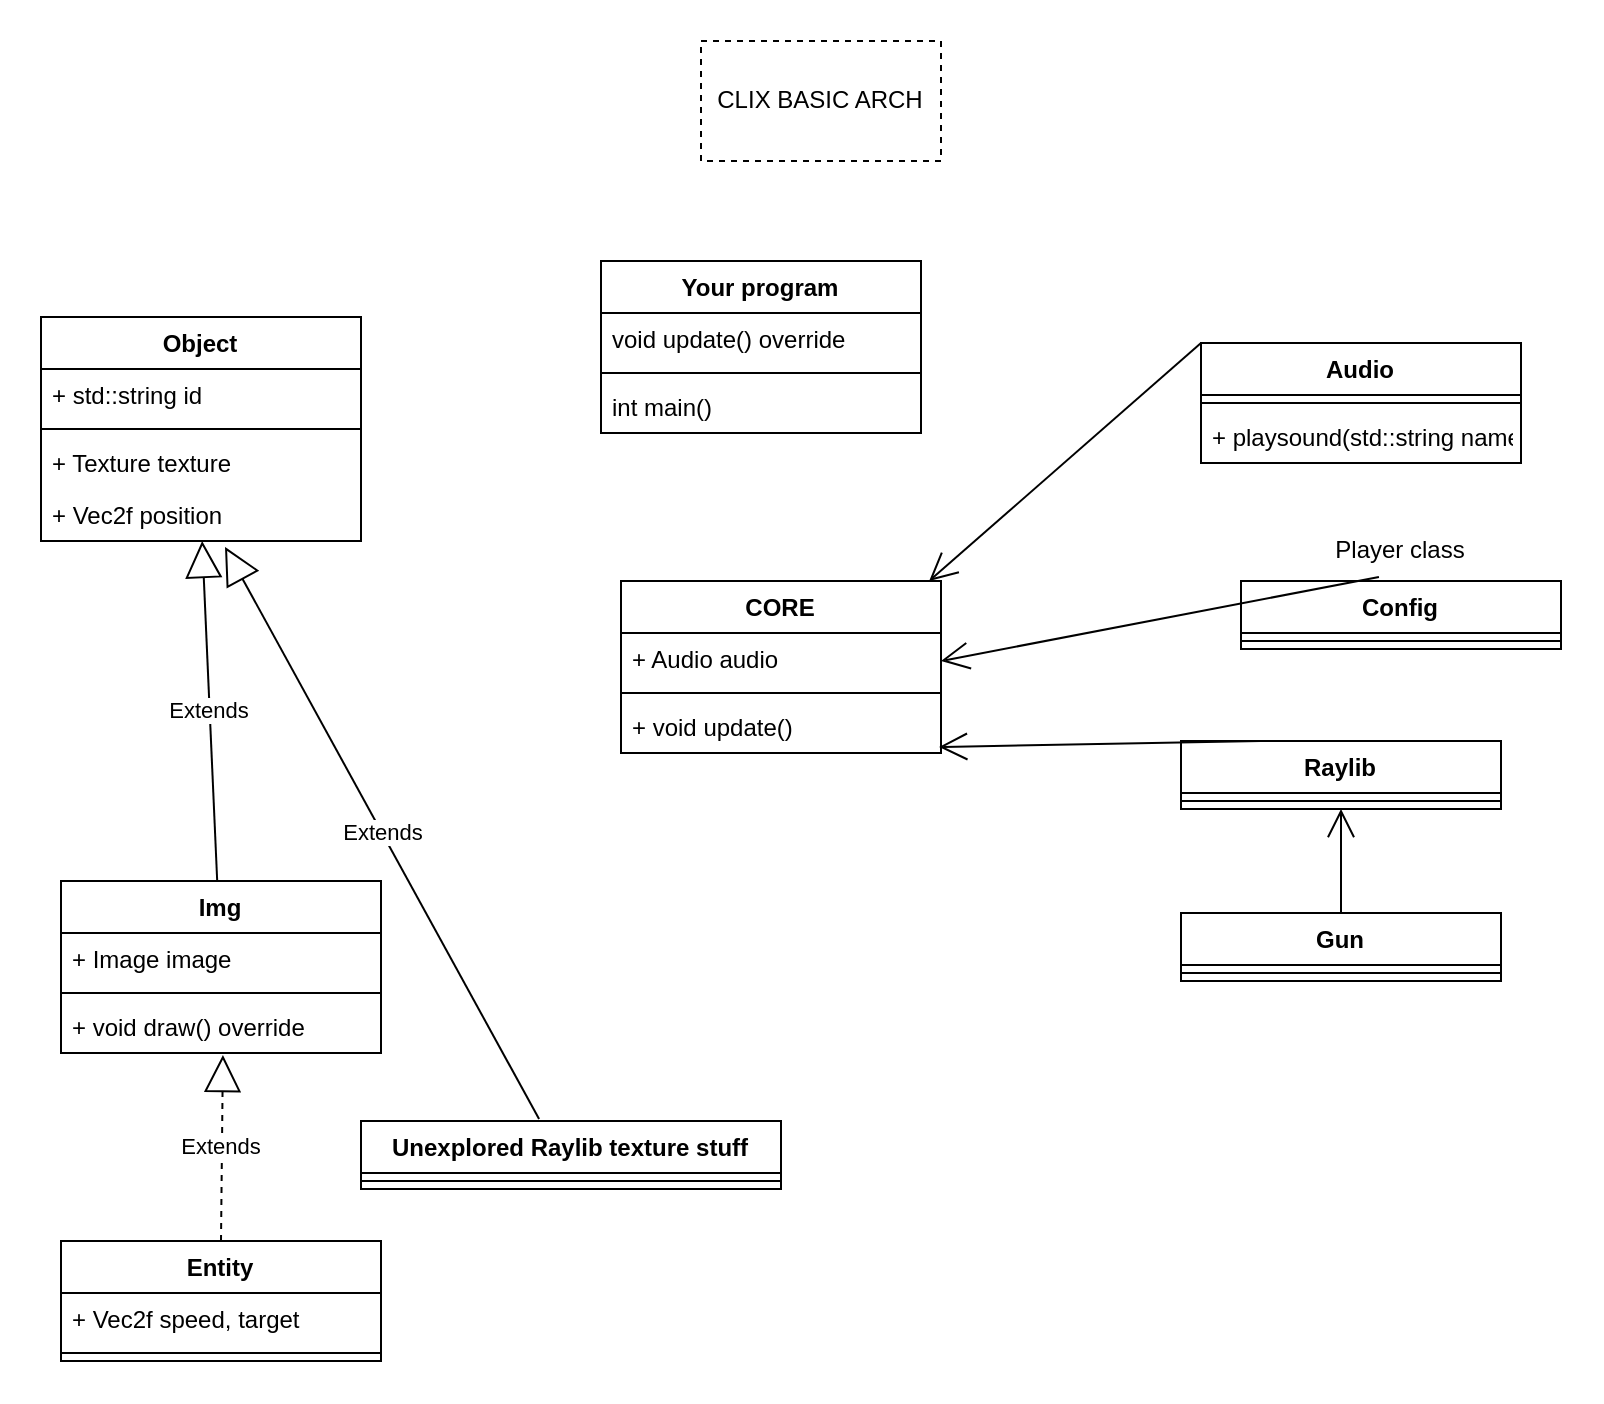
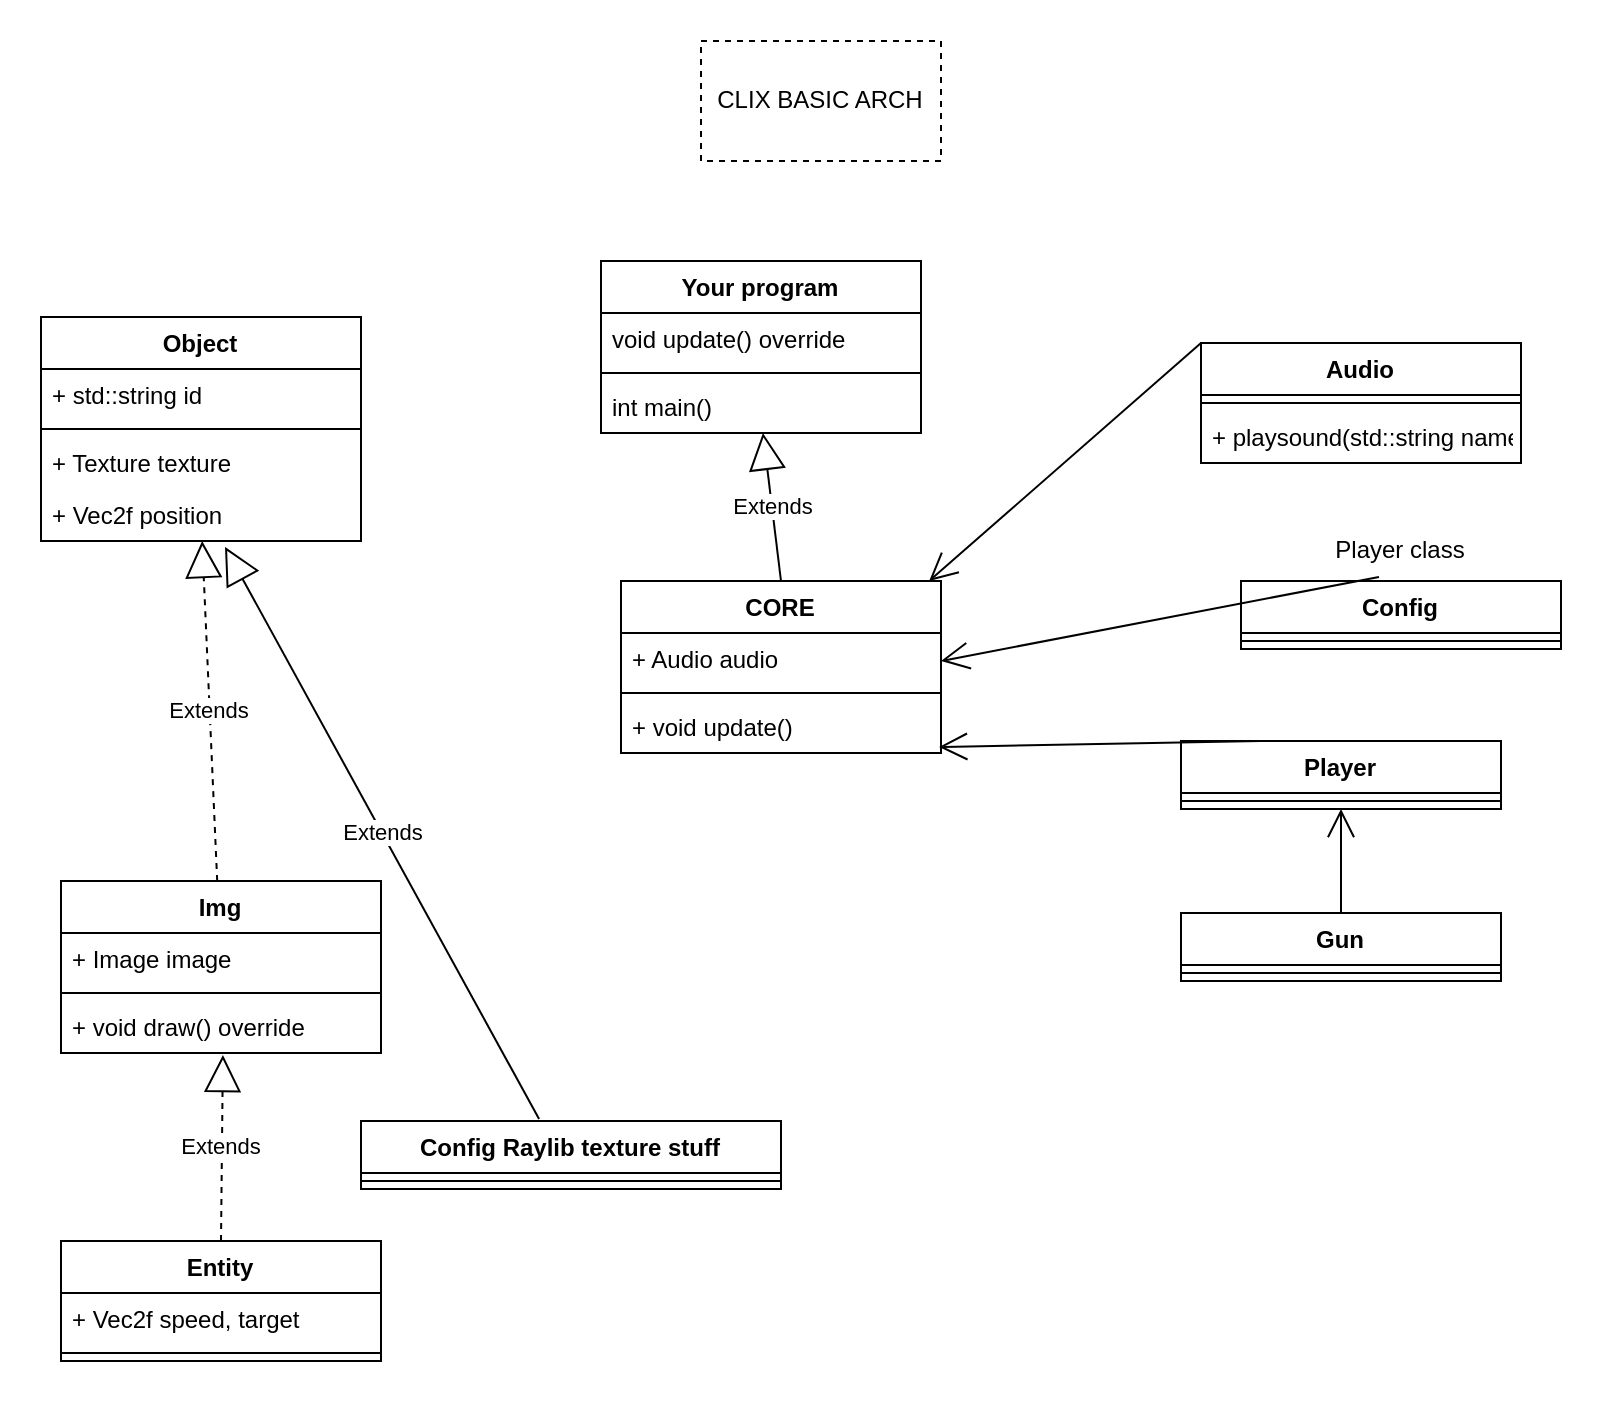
edge "CORE" -> "int main()": added, label "Extends"
node "Raylib": label "Raylib" -> "Player"
edge "Img" -> "+ Vec2f position": style solid -> dashed
node "Unexplored Raylib texture stuff": label "Unexplored Raylib texture stuff" -> "Config Raylib texture stuff"
